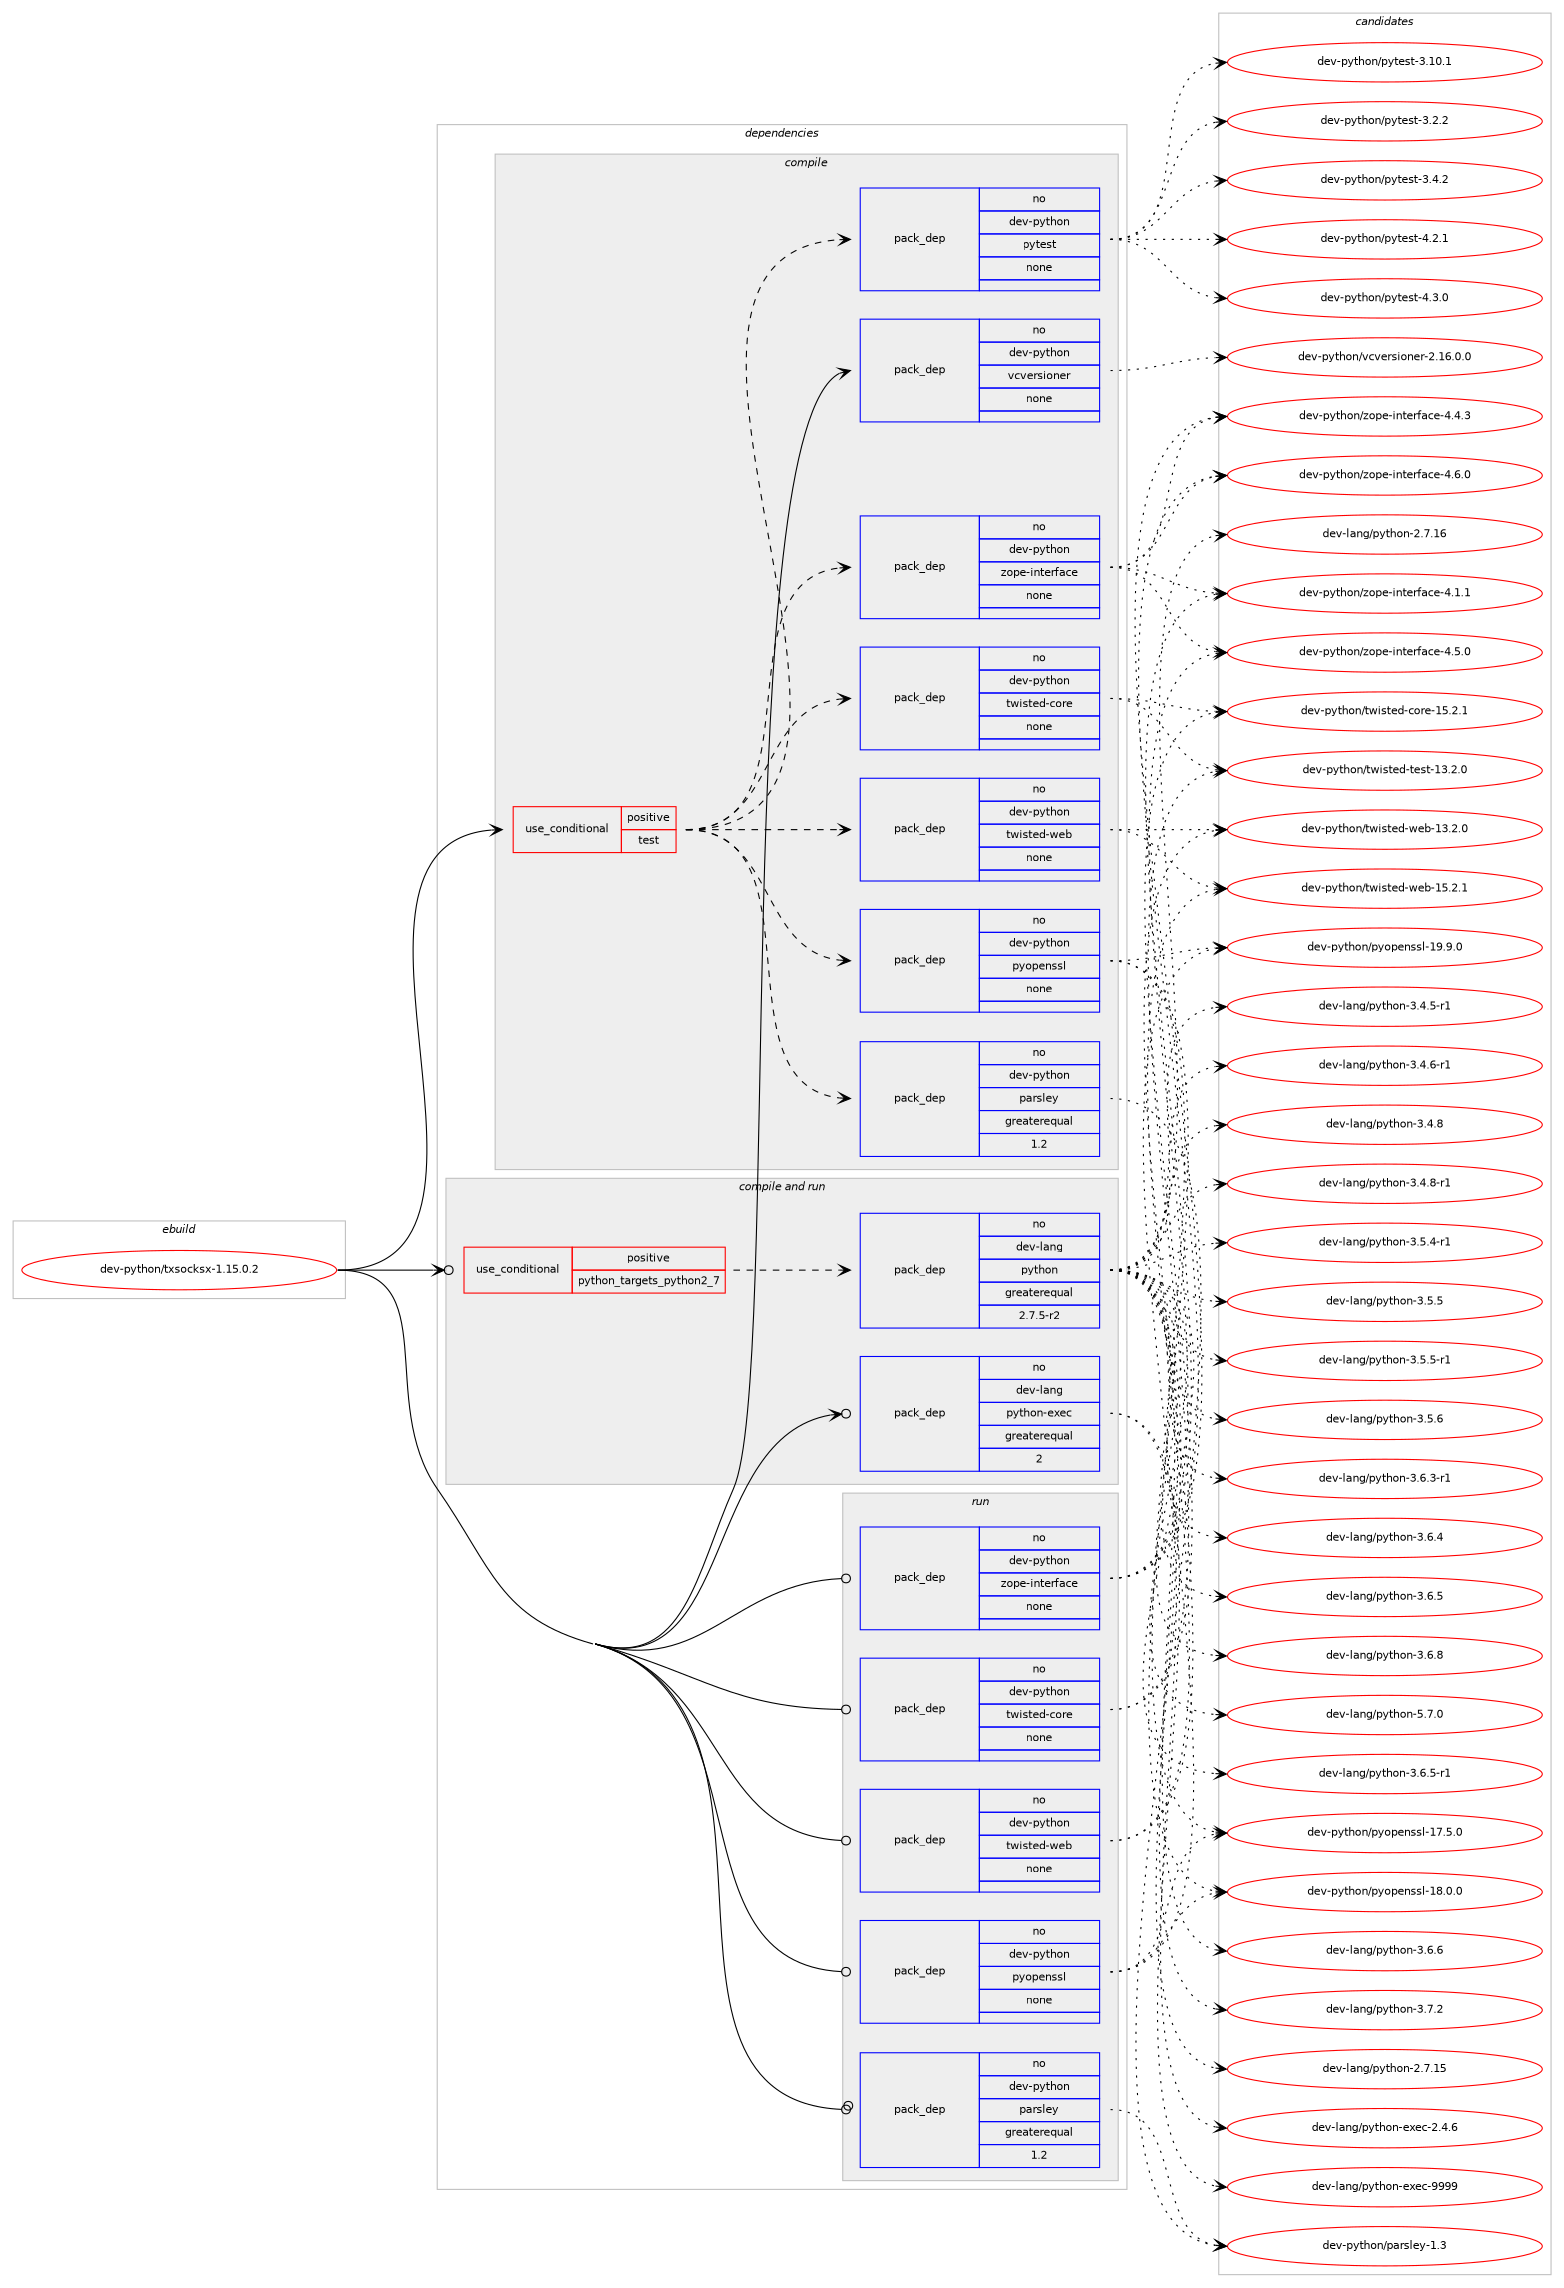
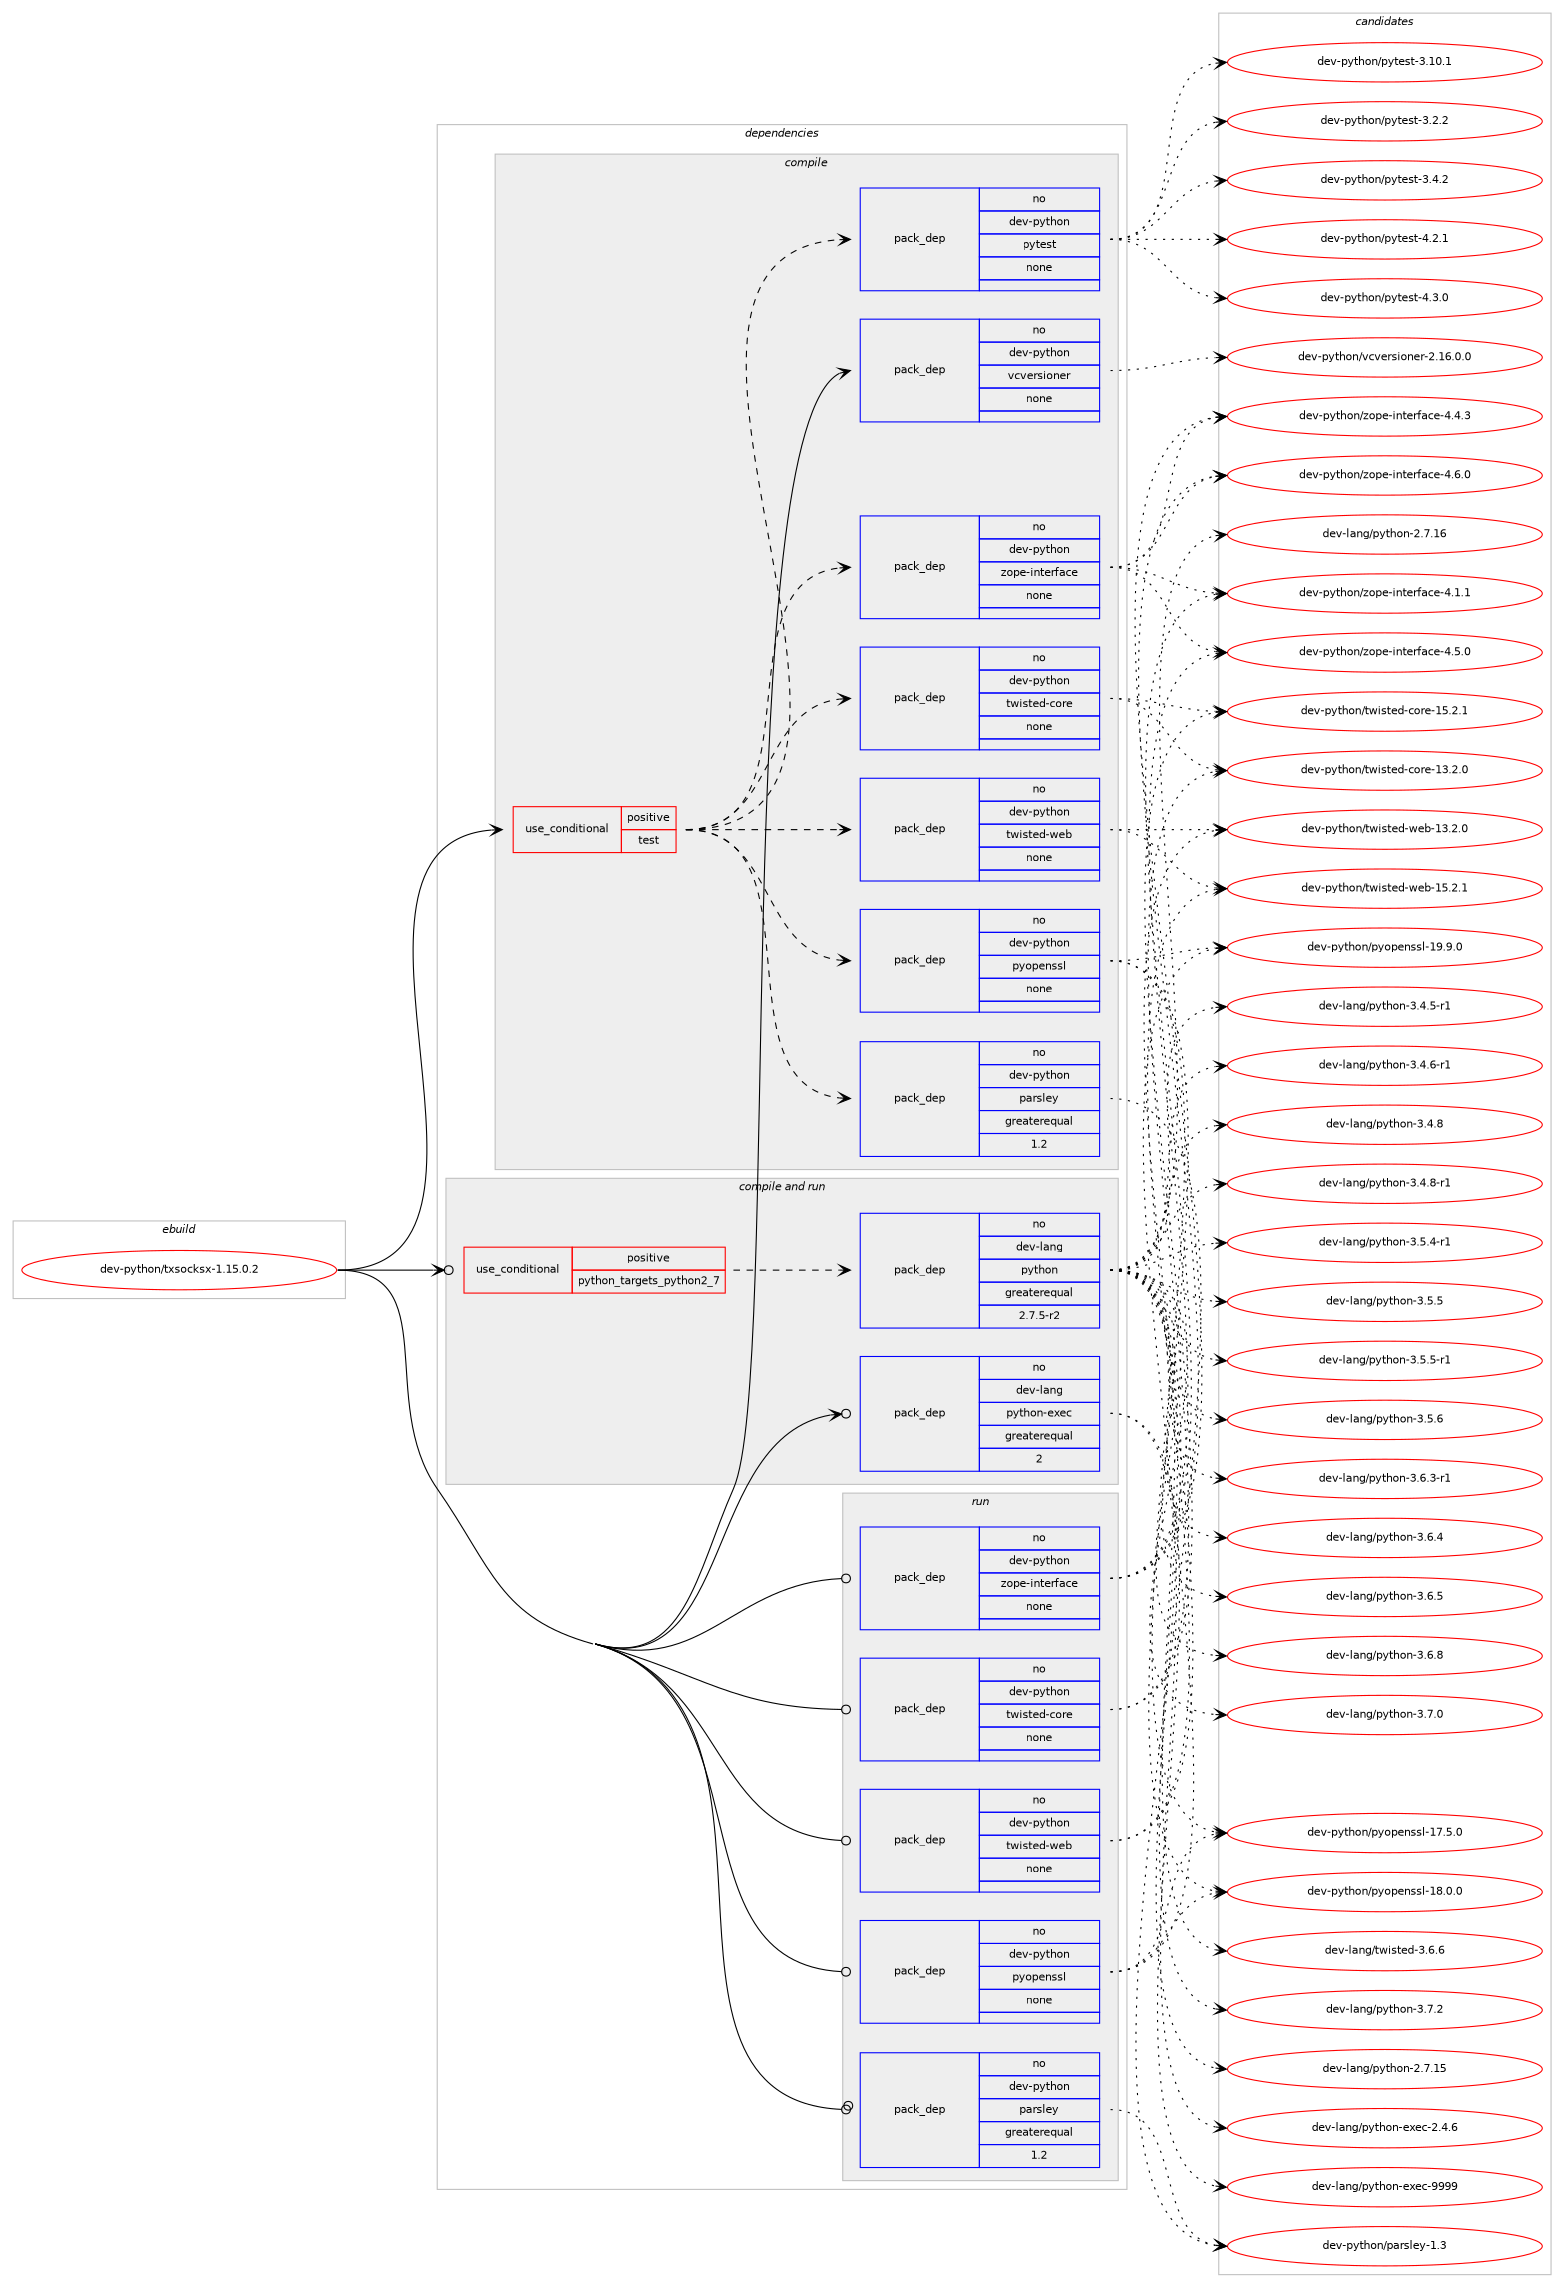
node "dev-python/twisted-test-13.2.0": label "dev-python/twisted-test-13.2.0" -> "dev-python/twisted-core-13.2.0"
node "dev-lang/python-5.7.0": label "dev-lang/python-5.7.0" -> "dev-lang/python-3.7.0"
node "dev-lang/python-3.6.5-r1": removed
node "dev-lang/python-3.6.6": label "dev-lang/python-3.6.6" -> "dev-lang/twisted-3.6.6"
